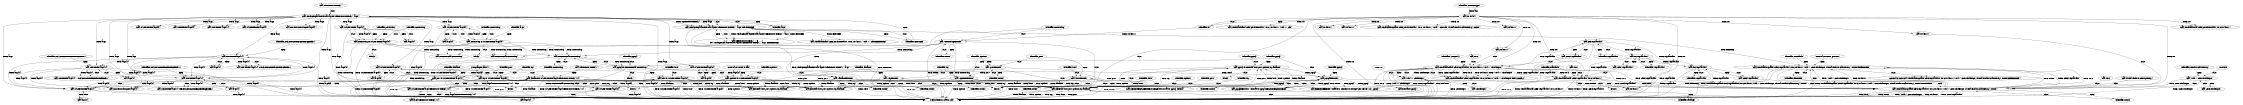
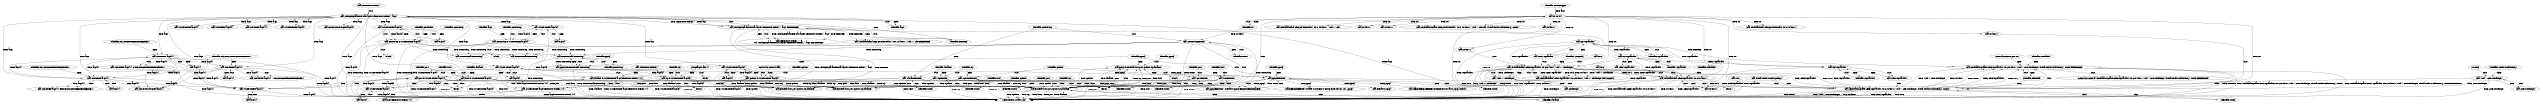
edge "(Call,zend_get_parameters_array_ex(ZEND_NUM_ARGS(), args))" -> "(MethodReturn,static void)": label "DDG: args" -> "NULL: args"
edge "(Call,*port=NULL)" -> "(Call,*options=NULL)": now "(Call,*port=NULL)" -> "(MethodReturn,static void)"
edge "(Call,pgsql = PQconnectdb(connstring))" -> "(Call,pgsql==NULL)": label "DDG: zend" -> "DDG: pgsql"
edge "(Call,*options=NULL)" -> "(MethodReturn,static void)": label "DDG: options" -> "DDG: str"
